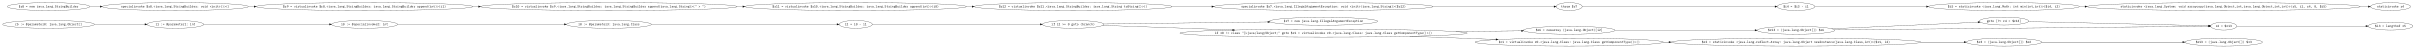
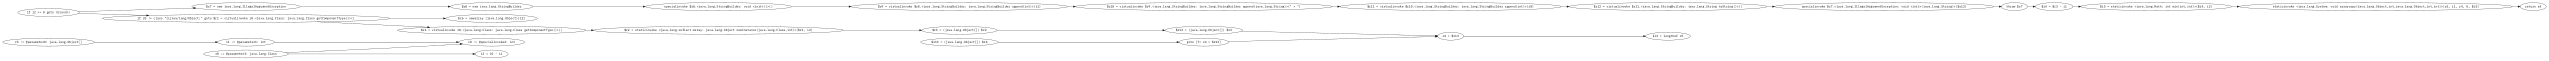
edge "$r7 = new java.lang.IllegalArgumentException" -> "$r8 = new java.lang.StringBuilder": added
node "staticinvoke r4": label "staticinvoke r4" -> "return r4"
edge "i0 := @specialinvoke2: int" -> "r0 := @parameter3: java.lang.Class": reversed
edge "i2 = i0 - i1" -> "if i2 >= 0 goto (branch)": removed
edge "$r13 = (java.lang.Object[]) $r6" -> "r4 = $r13": now "$r13 = (java.lang.Object[]) $r3" -> "r4 = $r13"
edge "$r6 = newarray (java.lang.Object)[i2]" -> "$r13 = (java.lang.Object[]) $r6": removed
